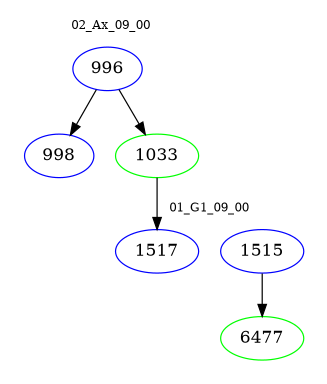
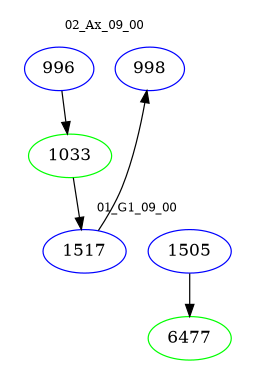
edge "996" -> "998": now "1517" -> "998"
node "1515": label "1515" -> "1505"
